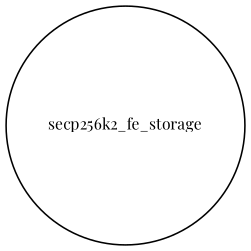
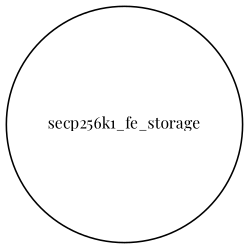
node "secp256k2_fe_storage": label "secp256k2_fe_storage" -> "secp256k1_fe_storage"
